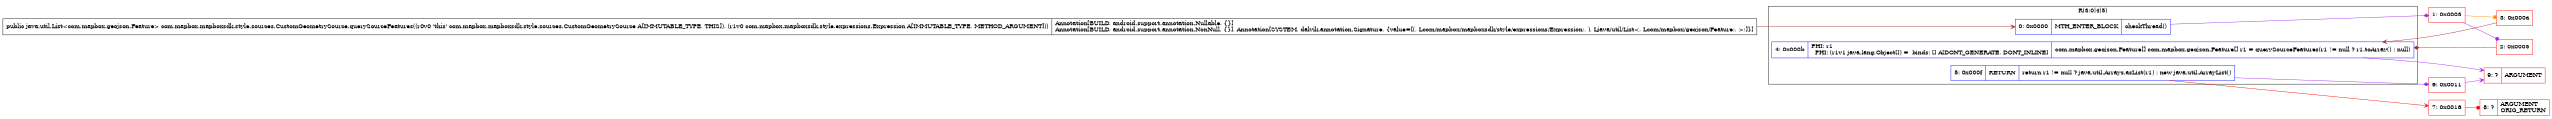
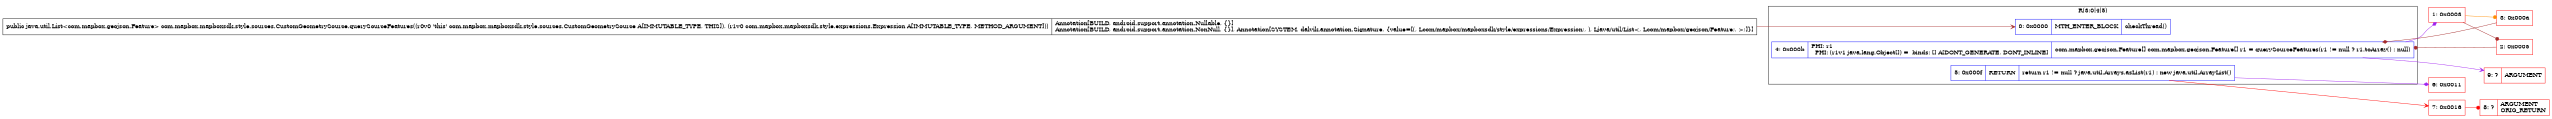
edge "0: 0x0000" -> "1: 0x0003": now "4: 0x000b" -> "1: 0x0003"
edge "1: 0x0003" -> "2: 0x0005": color purple -> brown
edge "3: 0x000a" -> "4: 0x000b": arrowhead vee -> diamond
edge "2: 0x0005" -> "4: 0x000b": arrowhead diamond -> dot
edge "6: 0x0011" -> "9: ?": removed
